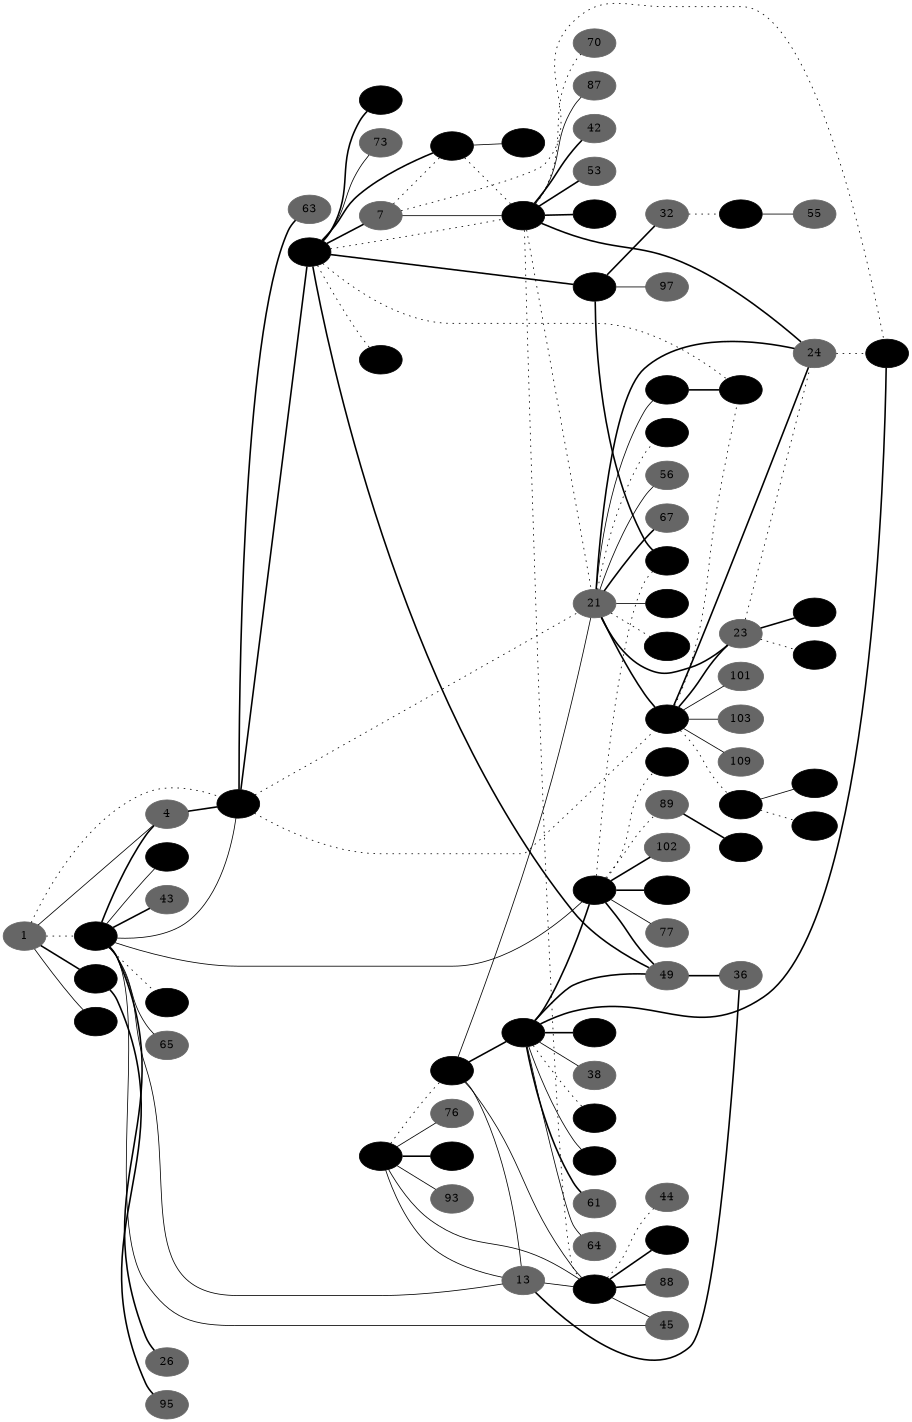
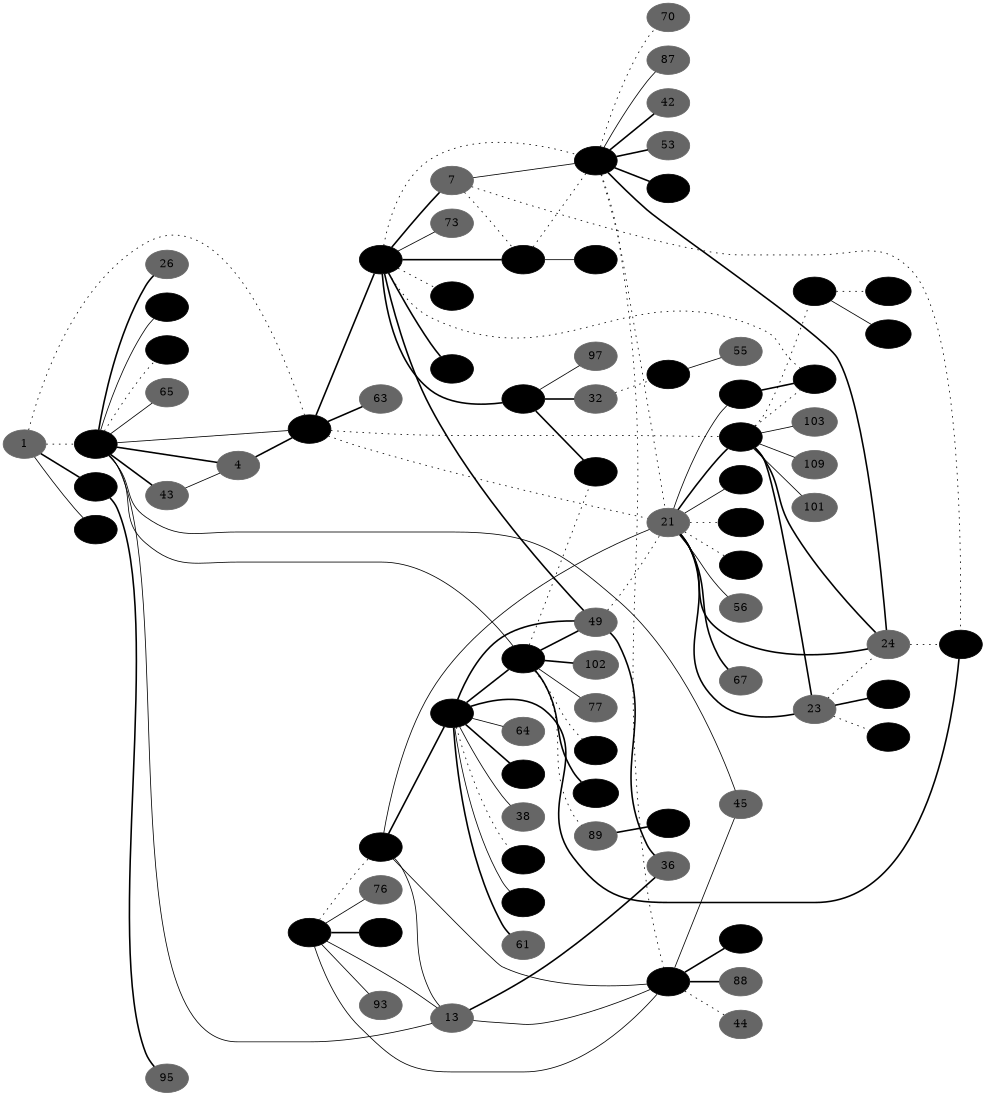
edge "21" -- "49": added
edge "4" -- "1": now "4" -- "43"
